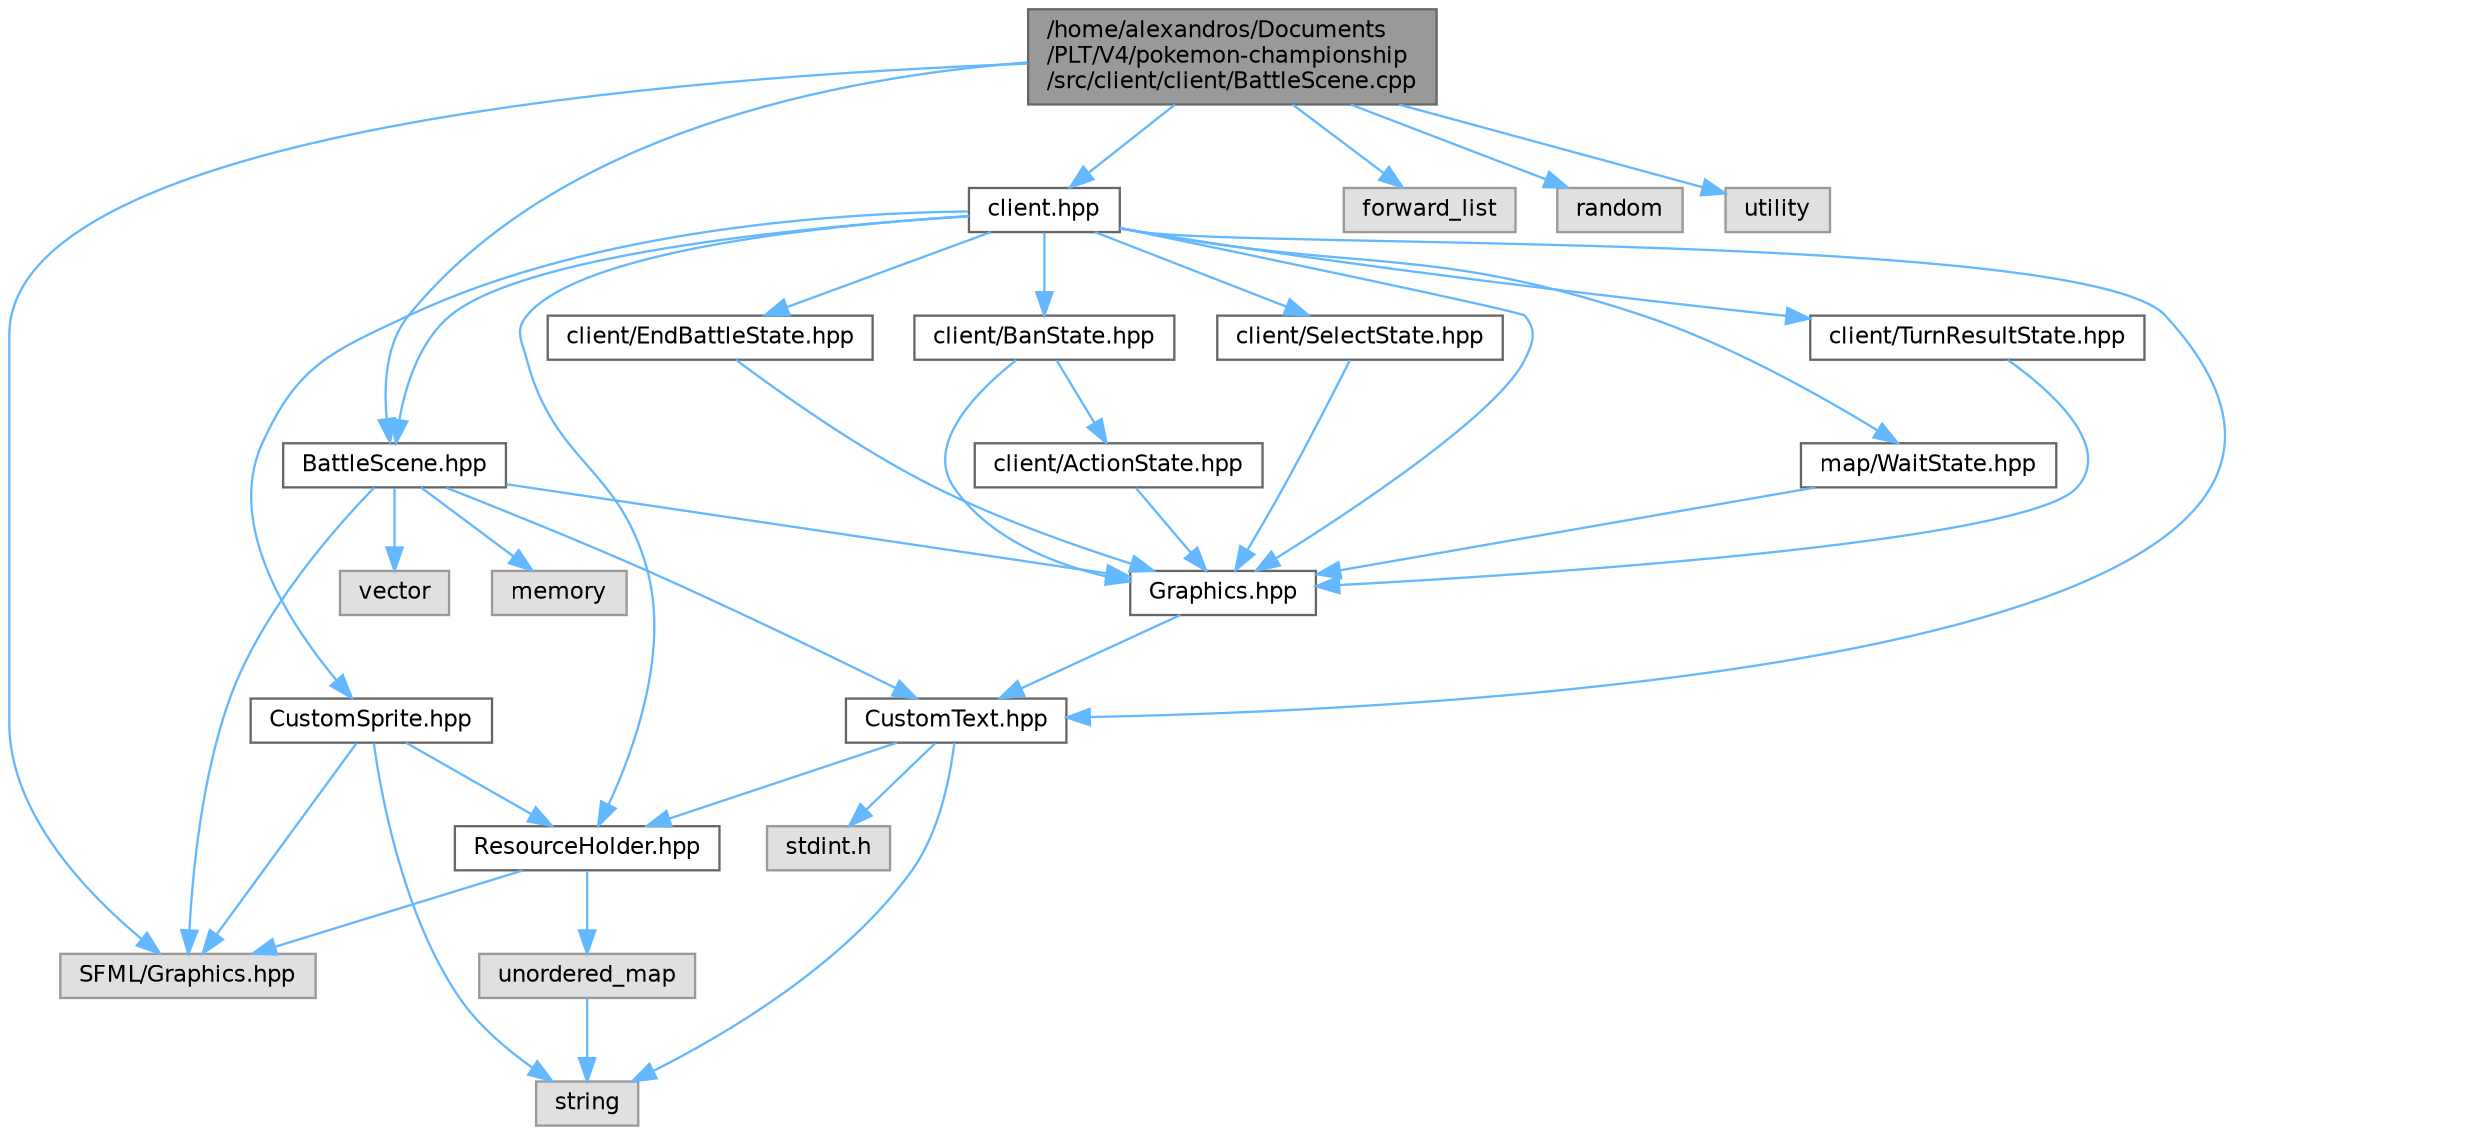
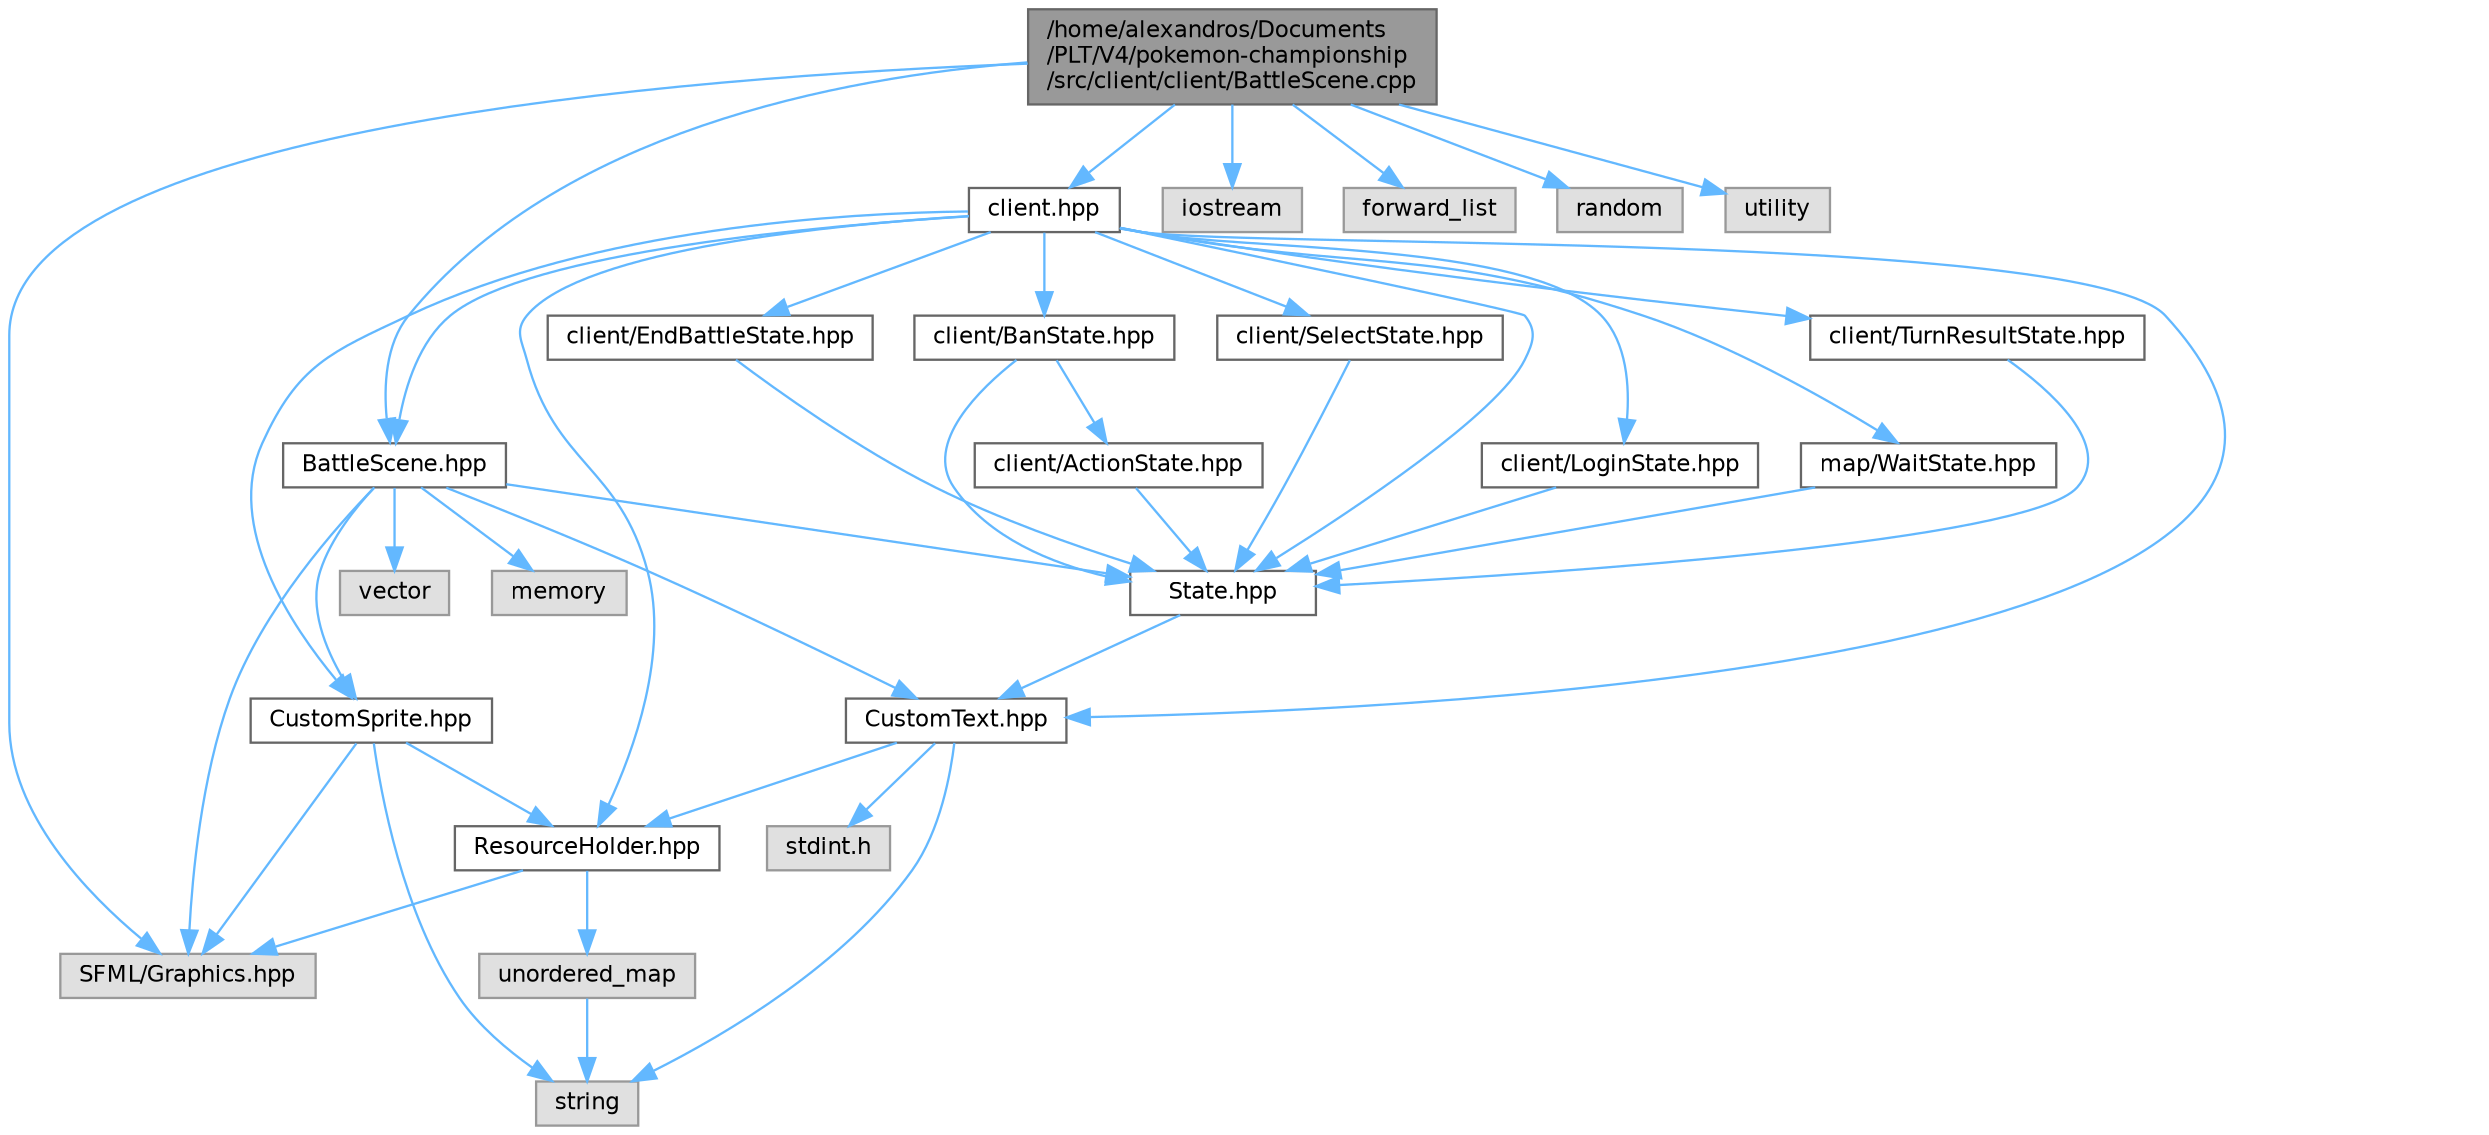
node "iostream": added
node "client/LoginState.hpp": added
edge "BattleScene.hpp" -> "CustomSprite.hpp": added
node "Graphics.hpp": label "Graphics.hpp" -> "State.hpp"
